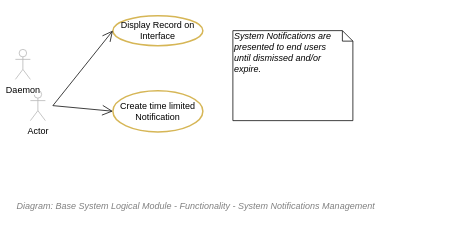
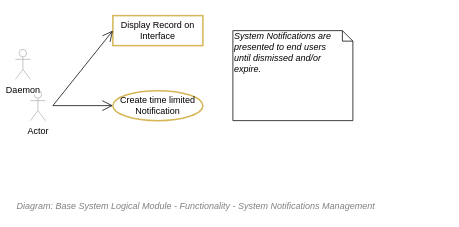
node "Display Record on Interface": shape ellipse -> rectangle
node "Create time limited Notification": size 90x41 -> 90x30
